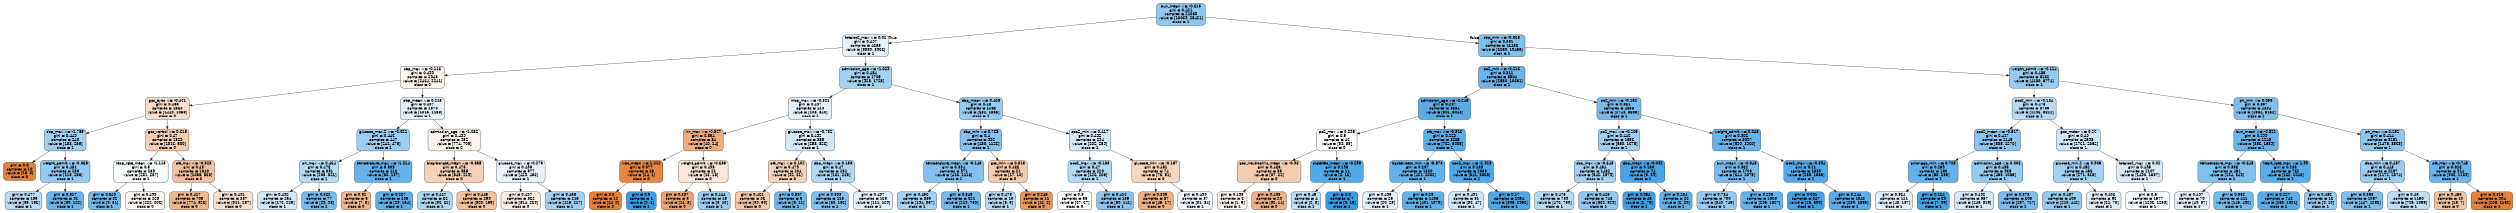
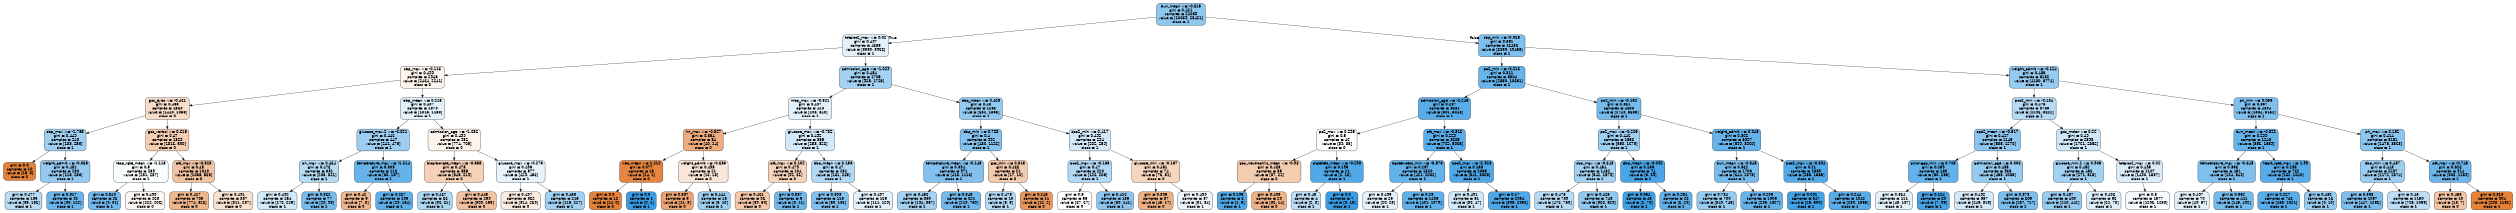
node "gini = 0.82 samples = 8 value = [7, 3] class = 0": label "gini = 0.82 samples = 8 value = [7, 3] class = 0" -> "gini = 0.42 samples = 8 value = [7, 3] class = 0"
node "gini = 0.198 samples = 6 value = [1, 8] class = 1": fillcolor #fdf4ed -> #52a9e8
